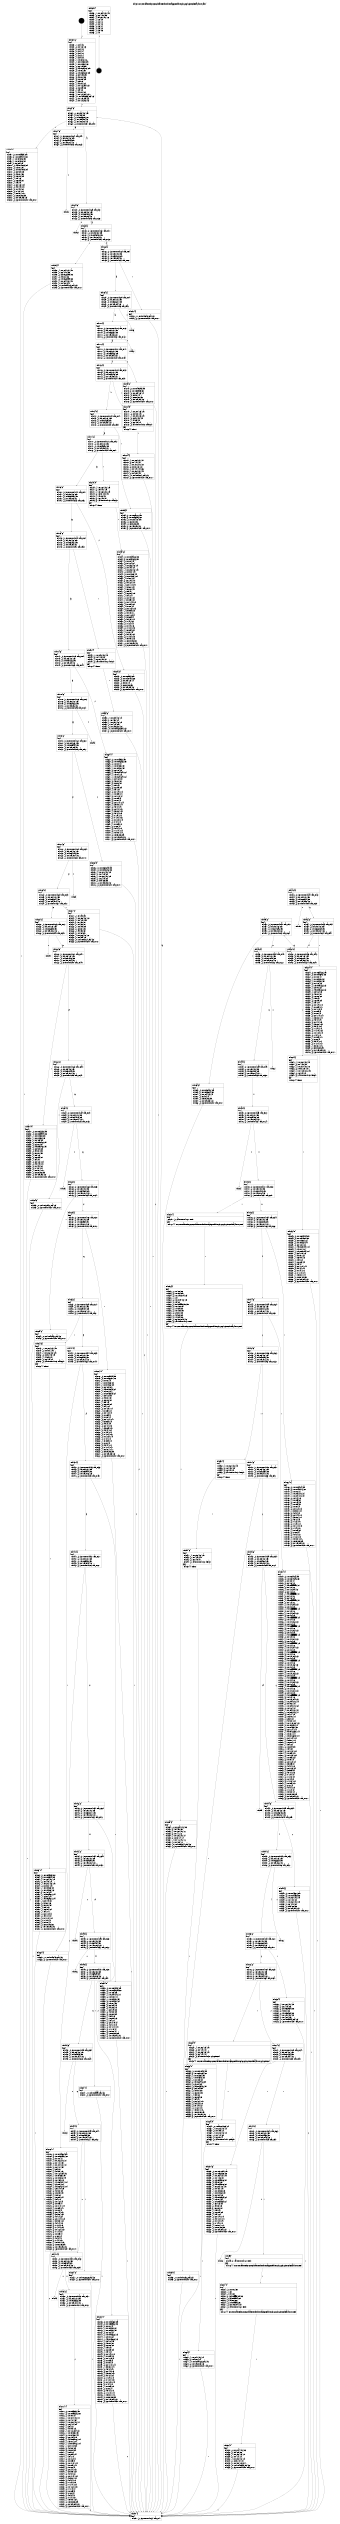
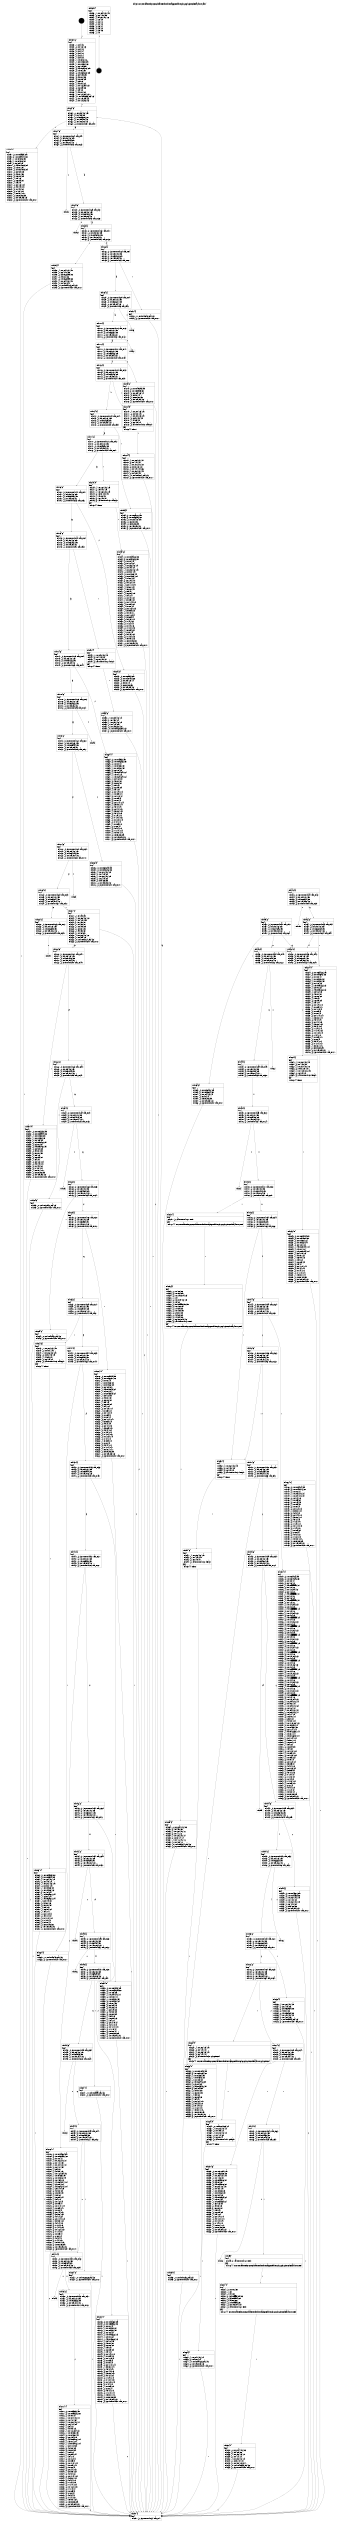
edge "0x401654 [32]" -> "0x401690 [28]": now "0x401674 [28]" -> "0x401690 [28]"
edge "0x401850 [28]" -> "0x40186c [28]": now "0x402317 [42]" -> "0x40186c [28]"
edge "0x401a80 [28]" -> "0x401a9c [28]": reversed
edge "0x401b28 [28]" -> "0x401c66 [106]": now "0x401b28 [28]" -> "0x402932 [15]"
